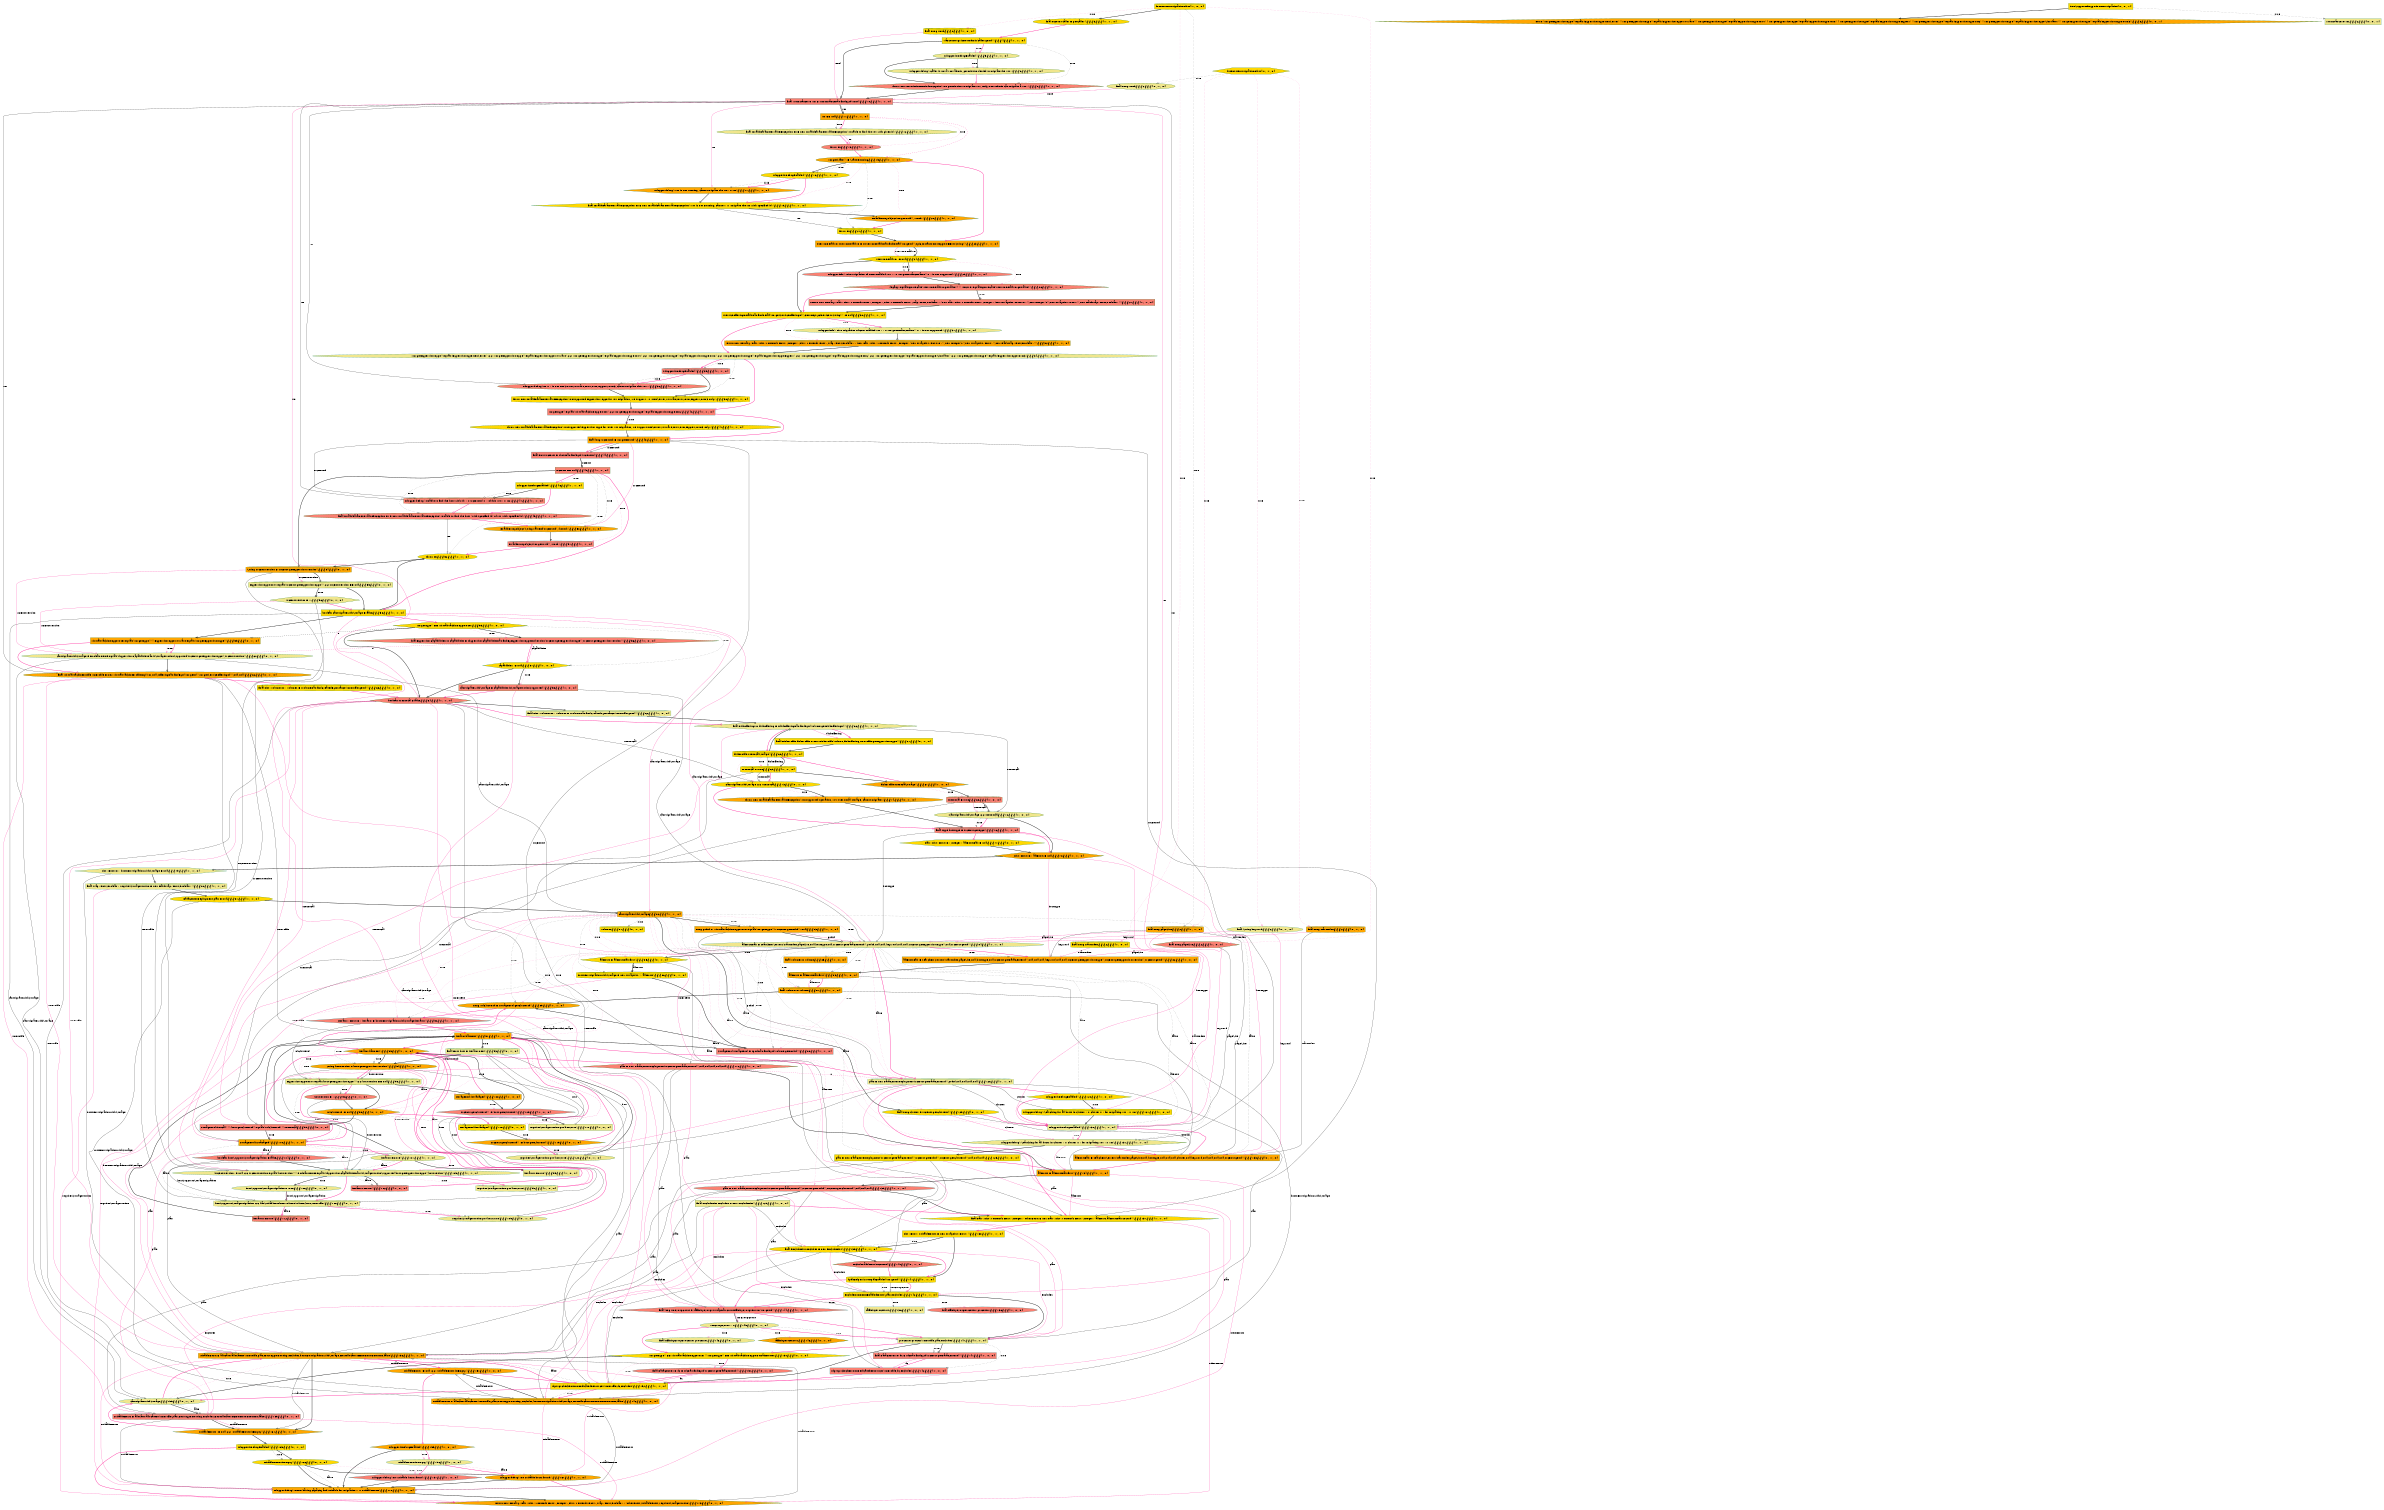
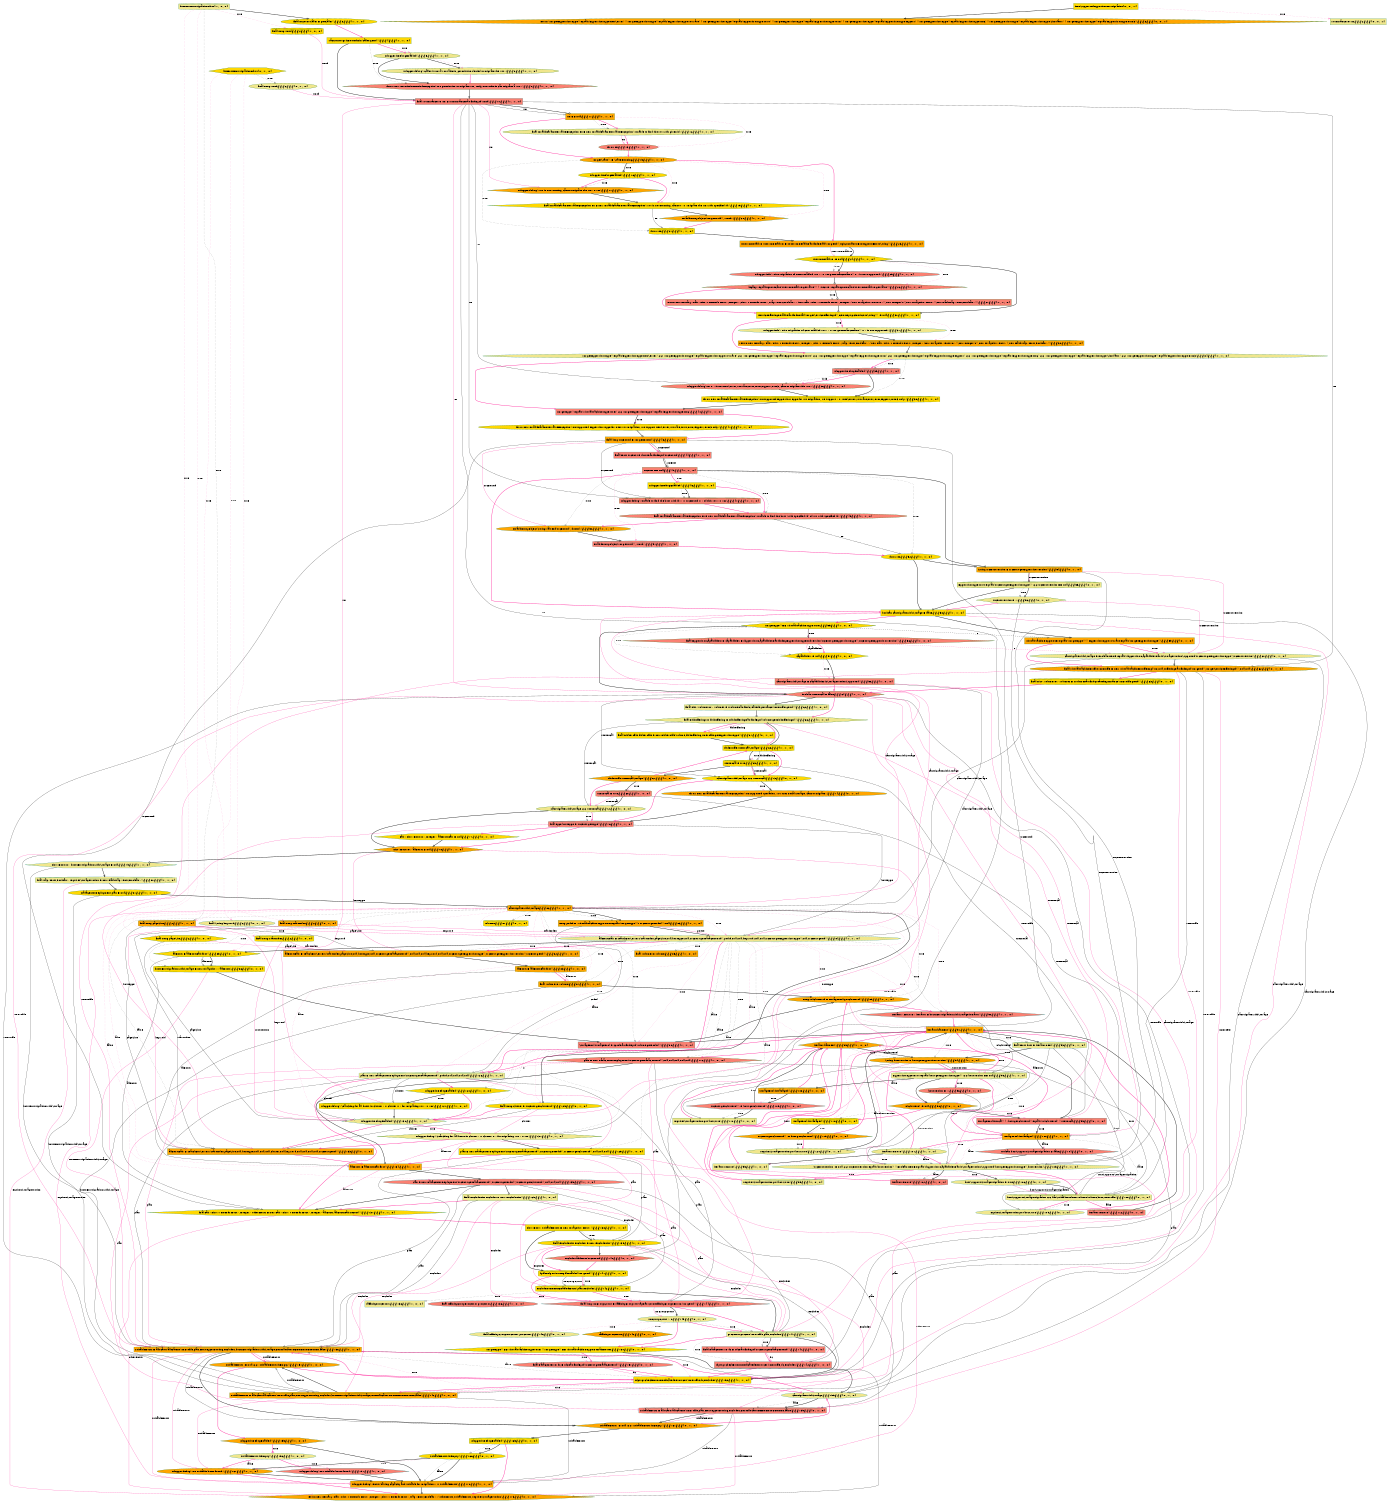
node "listHostsForMigrationOfVM['1', '0', '0']": fillcolor gold -> khaki
edge "isOnSupportedHypevisorForMigration['0', '0', '1']" -> "VMInstanceVO vm@@@2@@@['0', '0', '1']": color black -> deeppink
edge "vm == null@@@11@@@['1', '1', '0']" -> "vm.getState() != State.Running@@@15@@@['1', '1', '0']": style dashed -> bold
edge "boolean canMigrateWithStorage = false@@@58@@@['1', '1', '0']" -> "throw ex@@@52@@@['1', '1', '0']": reversed
edge "capabilities != null@@@57@@@['1', '0', '0']" -> "boolean usesLocal = false@@@64@@@['1', '1', '0']": removed
edge "diskProfile.useLocalStorage()@@@68@@@['1', '1', '0']" -> "!canMigrateWithStorage && usesLocal@@@73@@@['0', '1', '0']": style dotted -> bold
edge "diskProfile.useLocalStorage()@@@67@@@['1', '0', '0']" -> "!canMigrateWithStorage && usesLocal@@@72@@@['1', '0', '0']": added
node "final Long pageSize@@@2@@@['1', '0', '0']": fillcolor salmon -> gold
edge "canMigrateWithStorage@@@82@@@['1', '1', '0']" -> "iterator.hasNext()@@@91@@@['1', '1', '0']": removed, label "true"
edge "final Long startIndex@@@2@@@['1', '0', '0']" -> "s_logger.isDebugEnabled()@@@130@@@['1', '1', '0']": label "startIndex" -> "hostVersion"
edge "iterator.remove()@@@101@@@['1', '1', '0']" -> "iterator.hasNext()@@@91@@@['1', '1', '0']": color black -> deeppink
edge "iterator.hasNext()@@@91@@@['1', '1', '0']" -> "volClusterId != null@@@98@@@['0', '1', '0']": label "true" -> "allHosts"
edge "requiresStorageMotion.put(host,true)@@@110@@@['1', '0', '0']" -> "iterator.hasNext()@@@89@@@['1', '0', '0']": added
node "s_logger.isDebugEnabled()@@@130@@@['1', '1', '0']": shape cylinder -> hexagon
